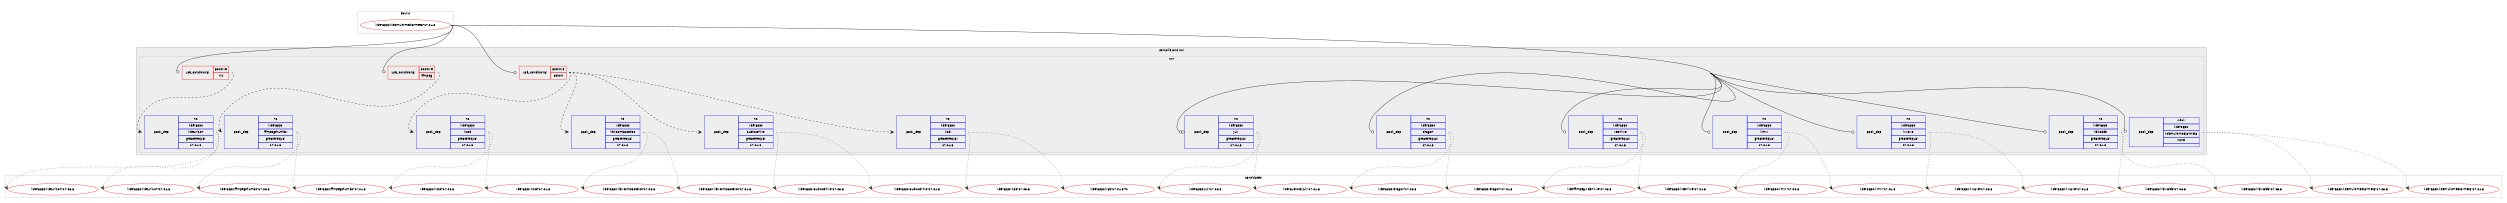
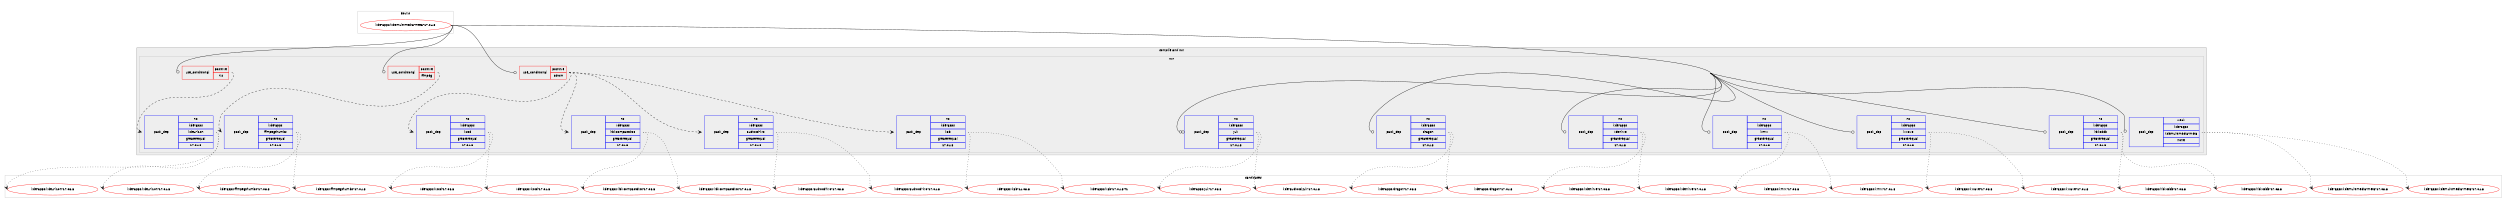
node "kde-apps/k3b-17.08.3": label "kde-apps/k3b-17.08.3" -> "kde-apps/k3b-14.08.3"
node "kde-ffmpeg/kdenlive-17.08.3": label "kde-ffmpeg/kdenlive-17.08.3" -> "kde-apps/kdenlive-17.08.3"
